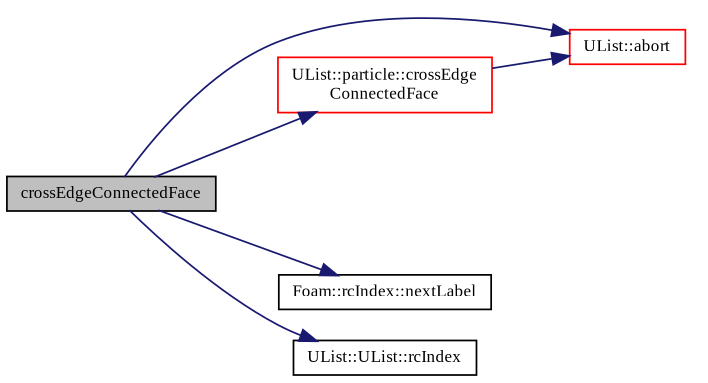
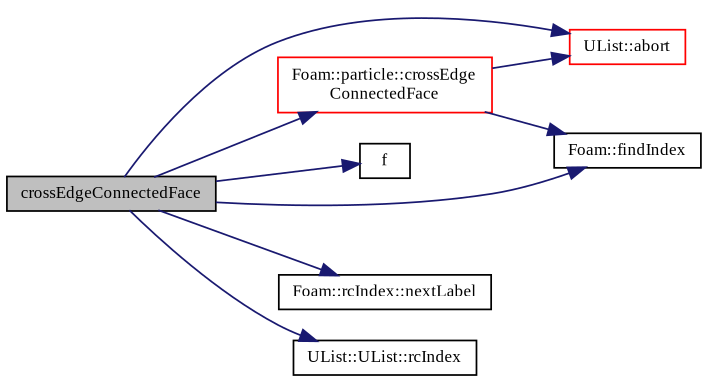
node "UList::particle::crossEdge ConnectedFace": label "UList::particle::crossEdge ConnectedFace" -> "Foam::particle::crossEdge ConnectedFace"
node "Foam::findIndex": added
node "f": added
